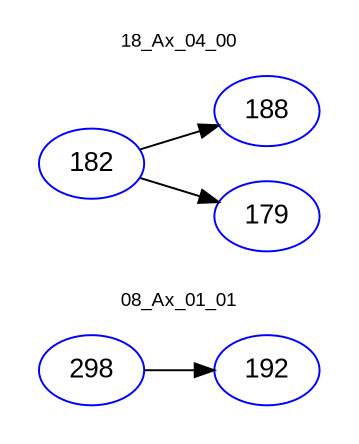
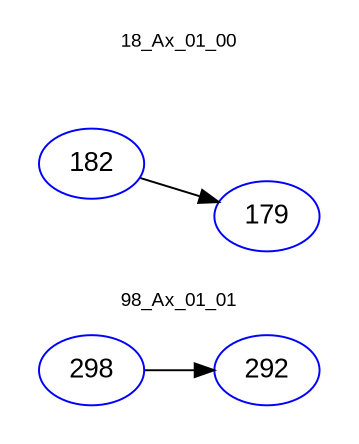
cluster "18_Ax_04_00": label "18_Ax_04_00" -> "18_Ax_01_00"
node "188": removed
cluster "08_Ax_01_01": label "08_Ax_01_01" -> "98_Ax_01_01"
node "192": label "192" -> "292"
